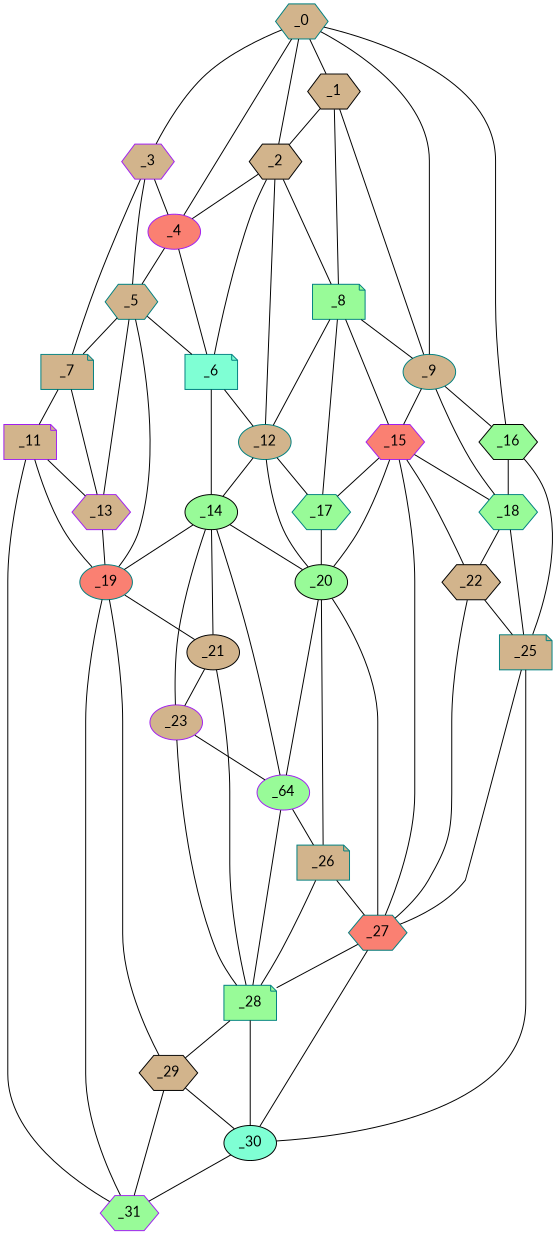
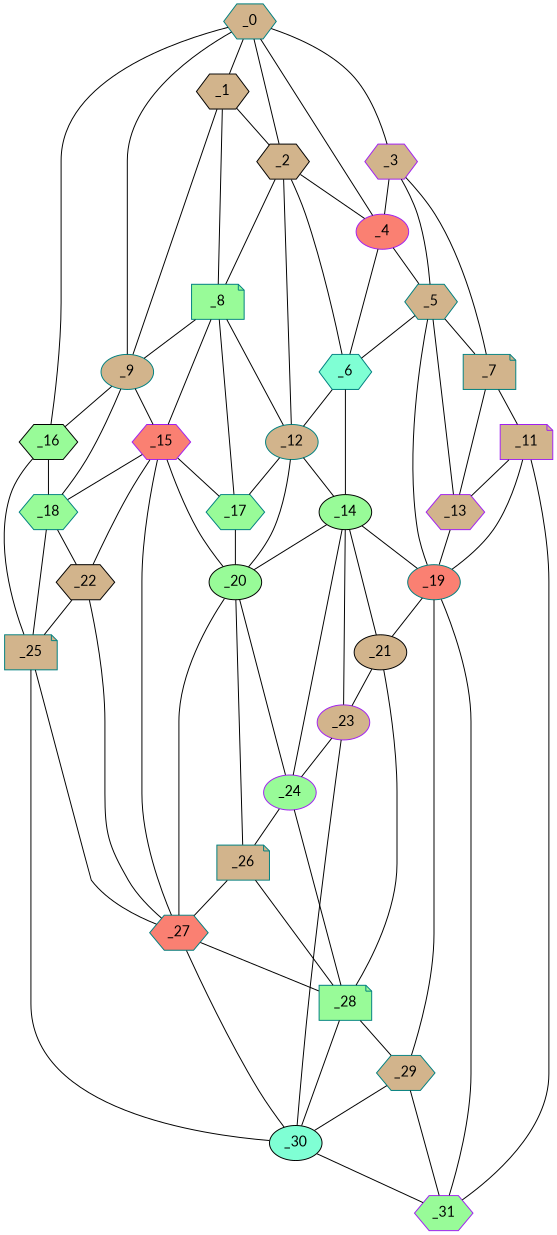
node "_6": shape note -> hexagon
node "_64": label "_64" -> "_24"
edge "_23" -- "_28": now "_23" -- "_30"
node "_29": color black -> teal
